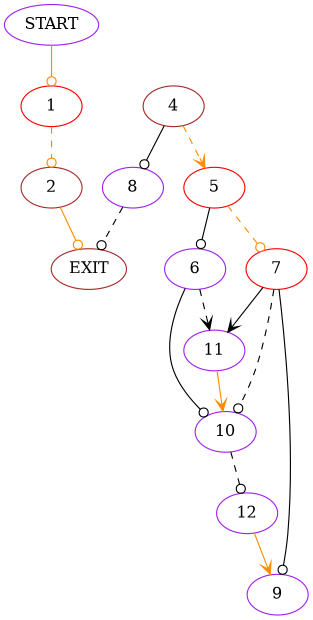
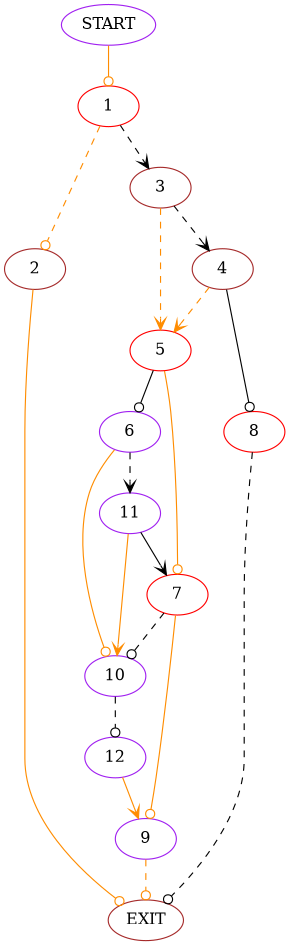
node "8": color purple -> red
node "3": added
edge "5" -> "7": style dashed -> solid
edge "7" -> "11": reversed
edge "6" -> "10": color black -> darkorange
edge "7" -> "9": color black -> darkorange
edge "9" -> "EXIT": added
